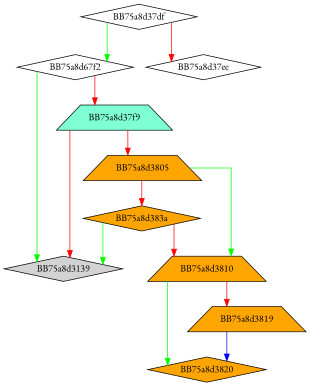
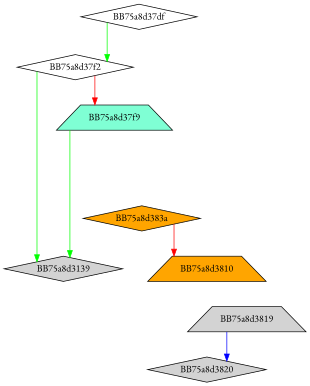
node "BB75a8d67f2": label "BB75a8d67f2" -> "BB75a8d37f2"
node "BB75a8d37ee": removed
node "BB75a8d3805": removed
edge "BB75a8d37f9" -> "BB75a8d3139": color red -> green
edge "BB75a8d383a" -> "BB75a8d3139": removed
edge "BB75a8d3810" -> "BB75a8d3819": removed
node "BB75a8d3819": fillcolor orange -> lightgrey
edge "BB75a8d3810" -> "BB75a8d3820": removed
node "BB75a8d3820": fillcolor orange -> lightgrey
